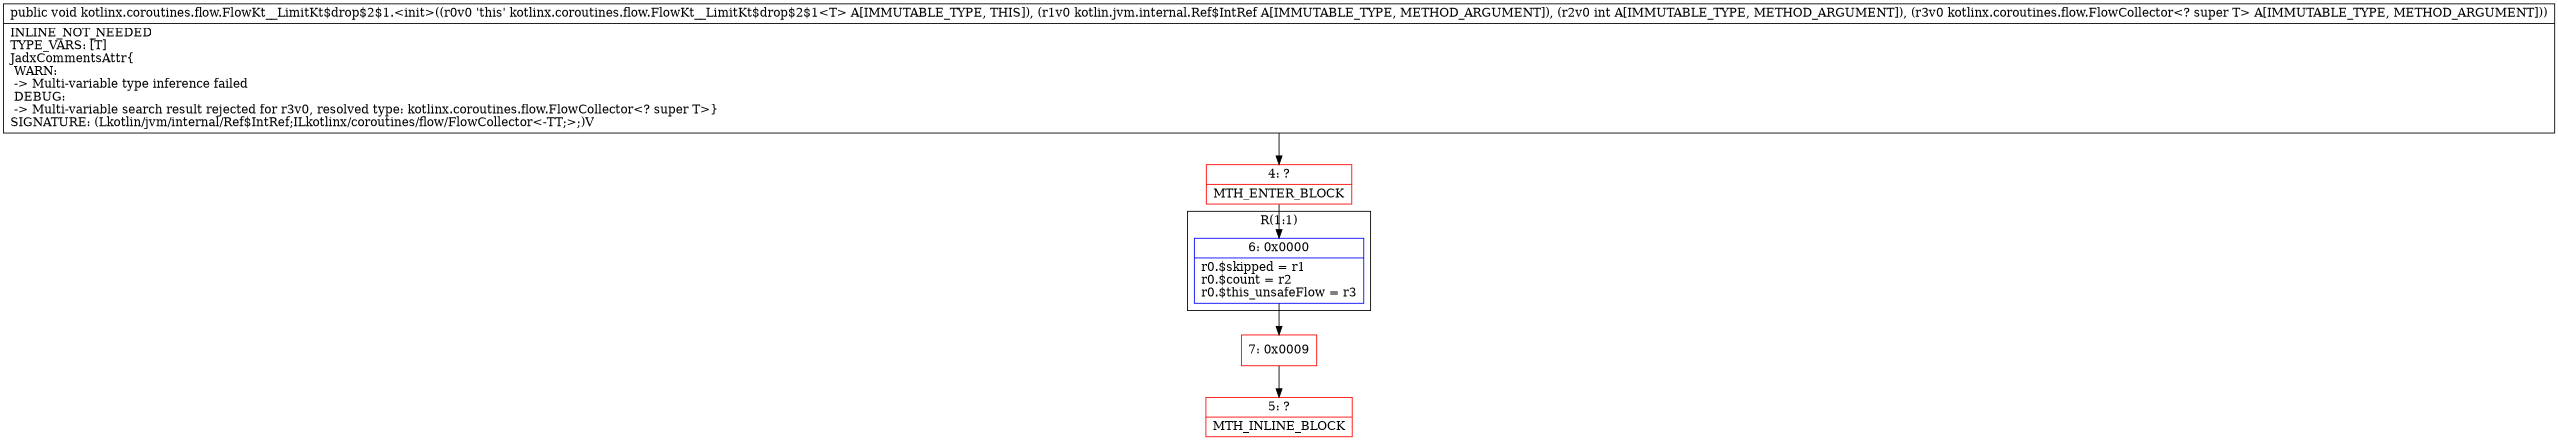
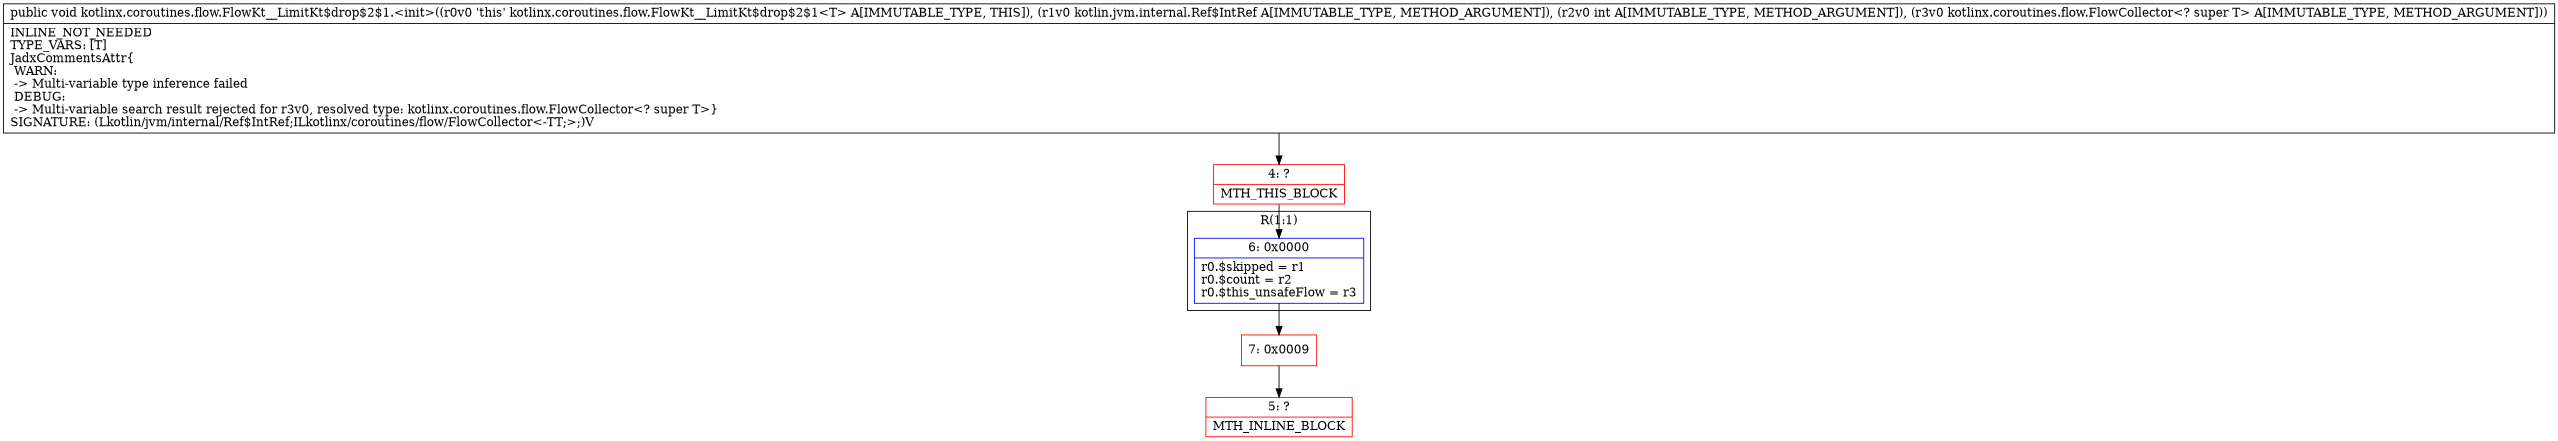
node "4: ?": text "MTH_ENTER_BLOCK" -> "MTH_THIS_BLOCK"
